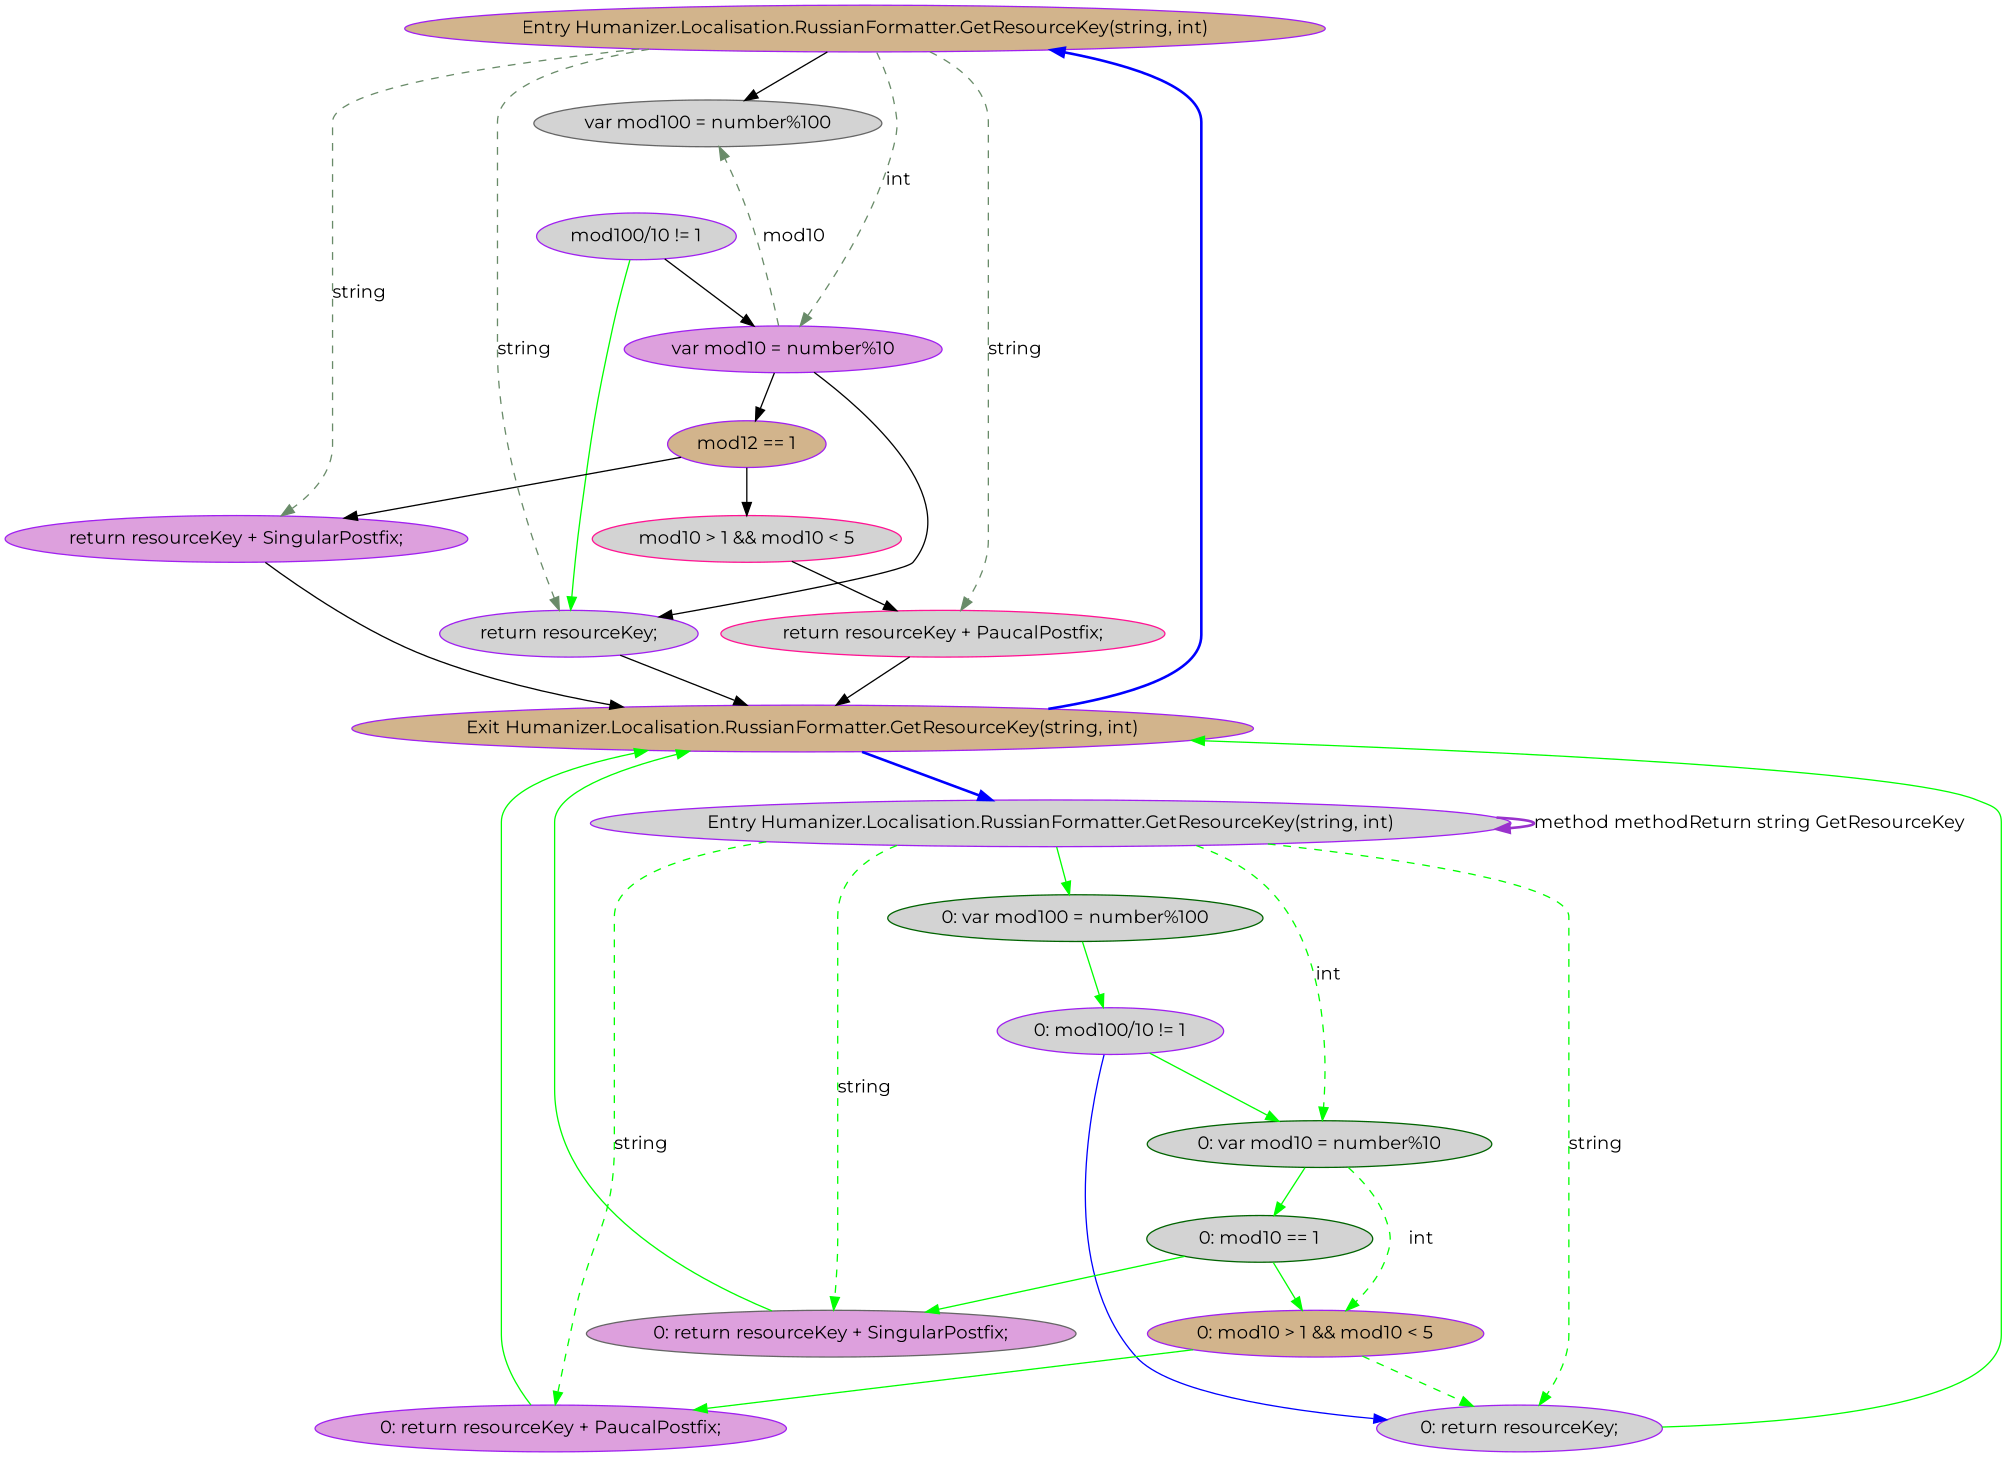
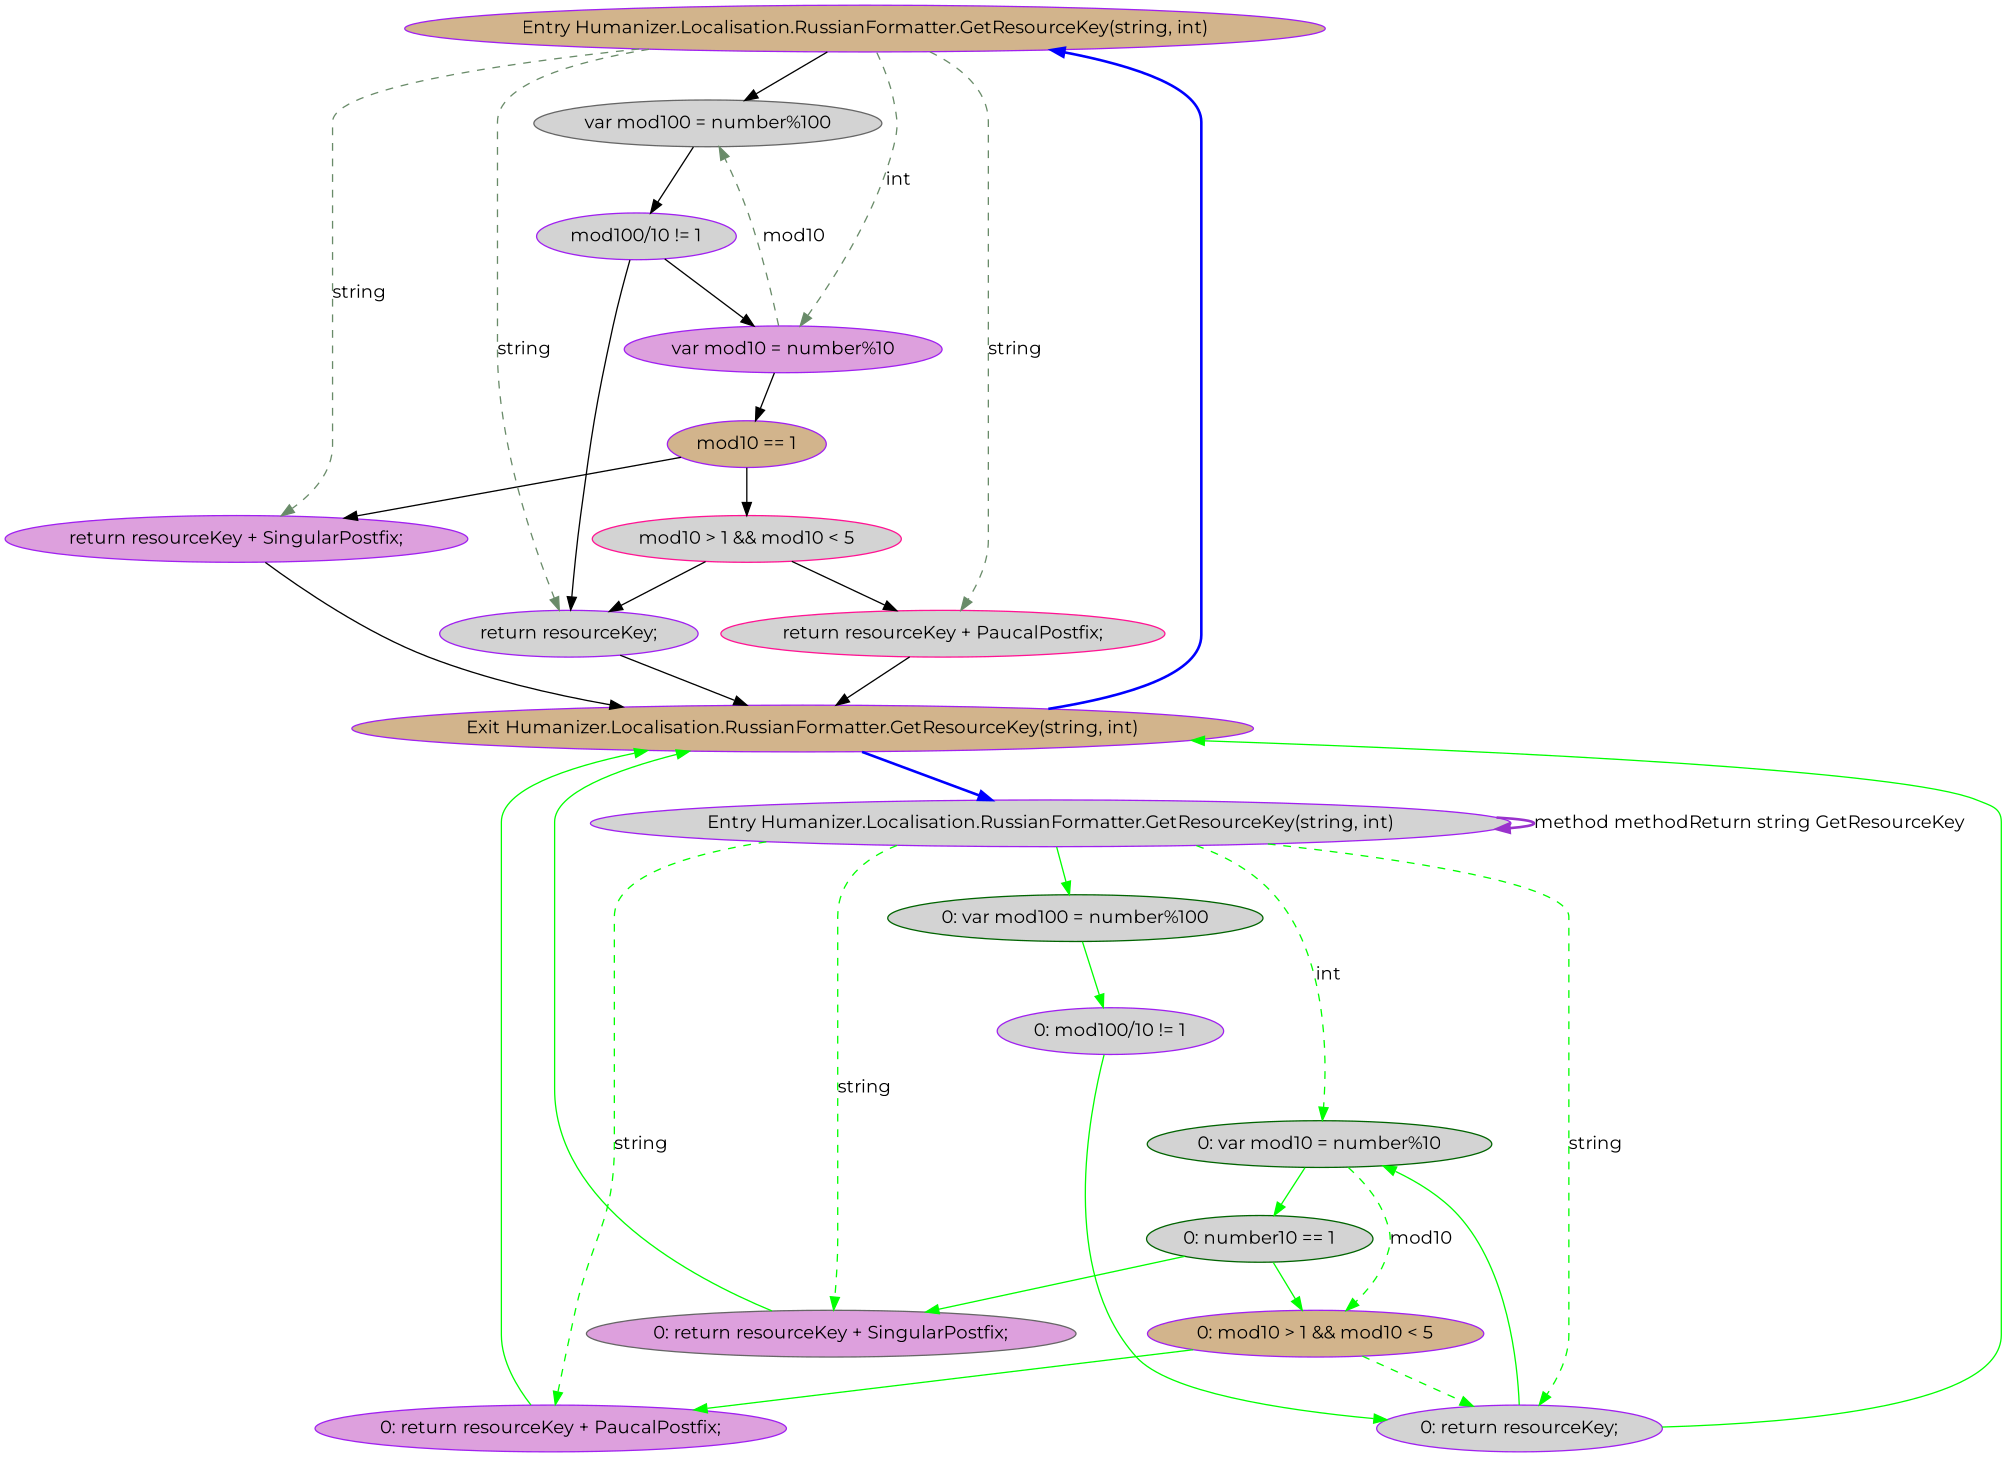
edge "var mod100 = number%100" -> "mod100/10 != 1": added
edge "mod100/10 != 1" -> "return resourceKey;": color green -> black
node "mod12 == 1": label "mod12 == 1" -> "mod10 == 1"
edge "var mod10 = number%10" -> "return resourceKey;": now "mod10 > 1 && mod10 < 5" -> "return resourceKey;"
edge "0: mod100/10 != 1" -> "0: var mod10 = number%10": now "0: return resourceKey;" -> "0: var mod10 = number%10"
node "0: mod10 == 1": label "0: mod10 == 1" -> "0: number10 == 1"
edge "0: var mod10 = number%10" -> "0: mod10 > 1 && mod10 < 5": label "int" -> "mod10"
edge "0: mod100/10 != 1" -> "0: return resourceKey;": color blue -> green
